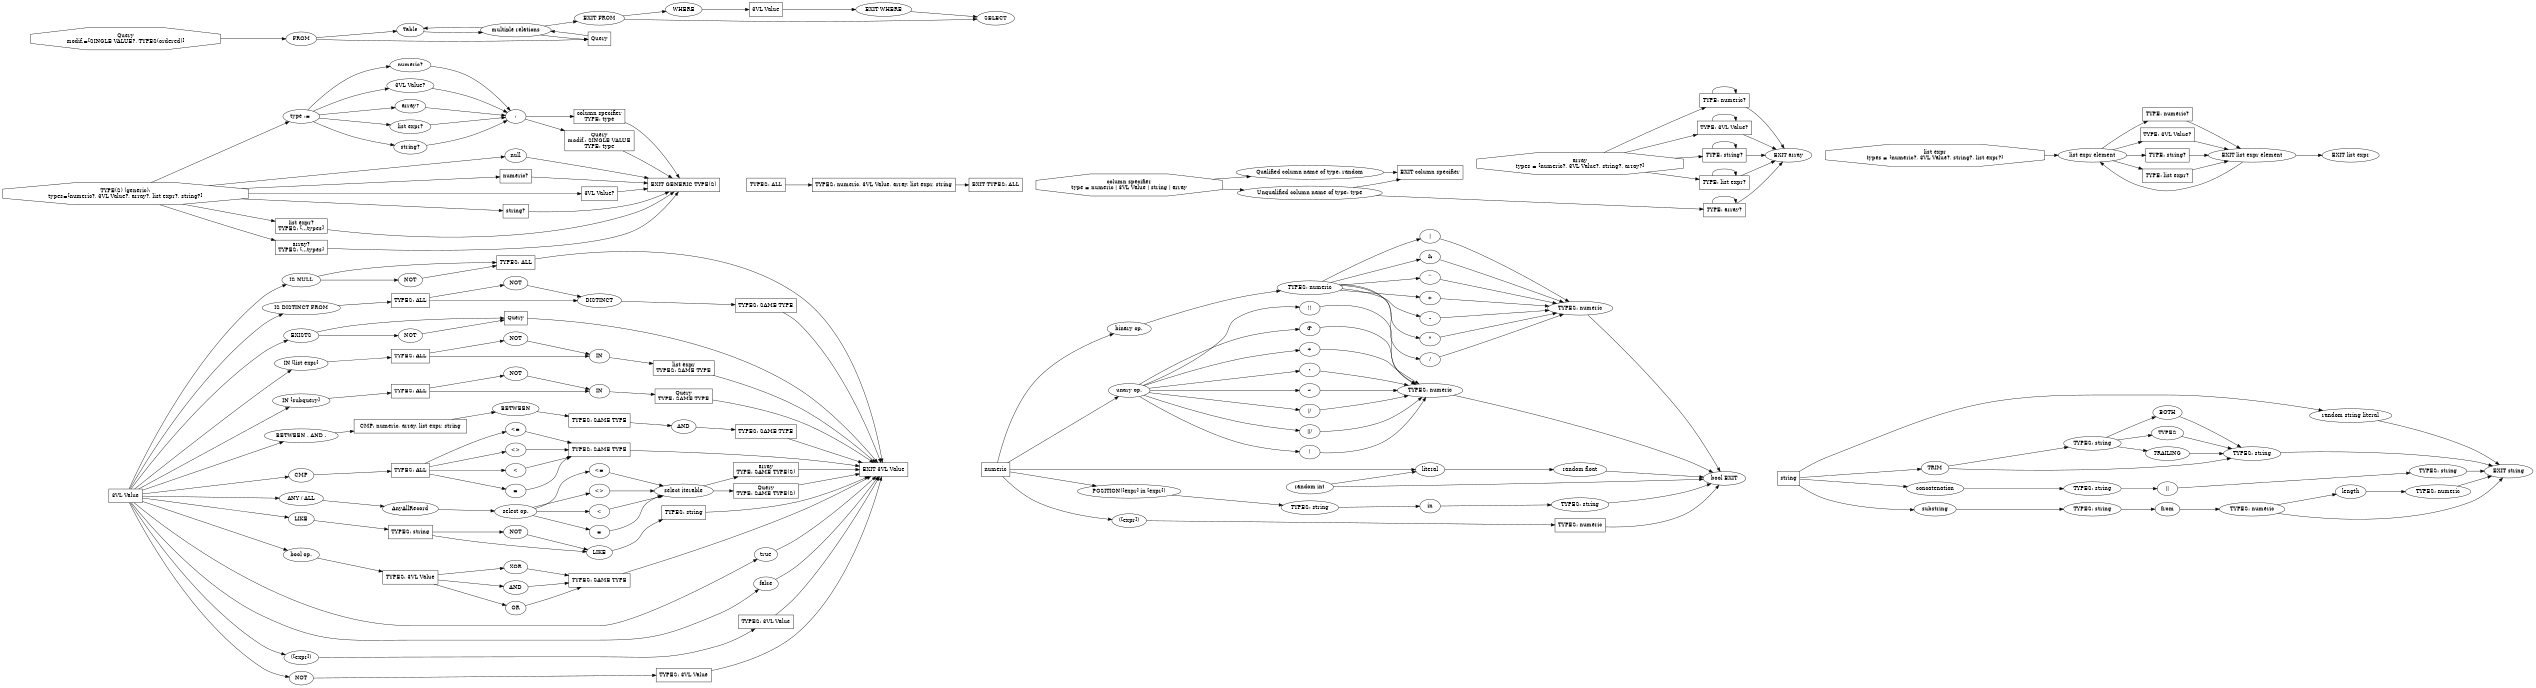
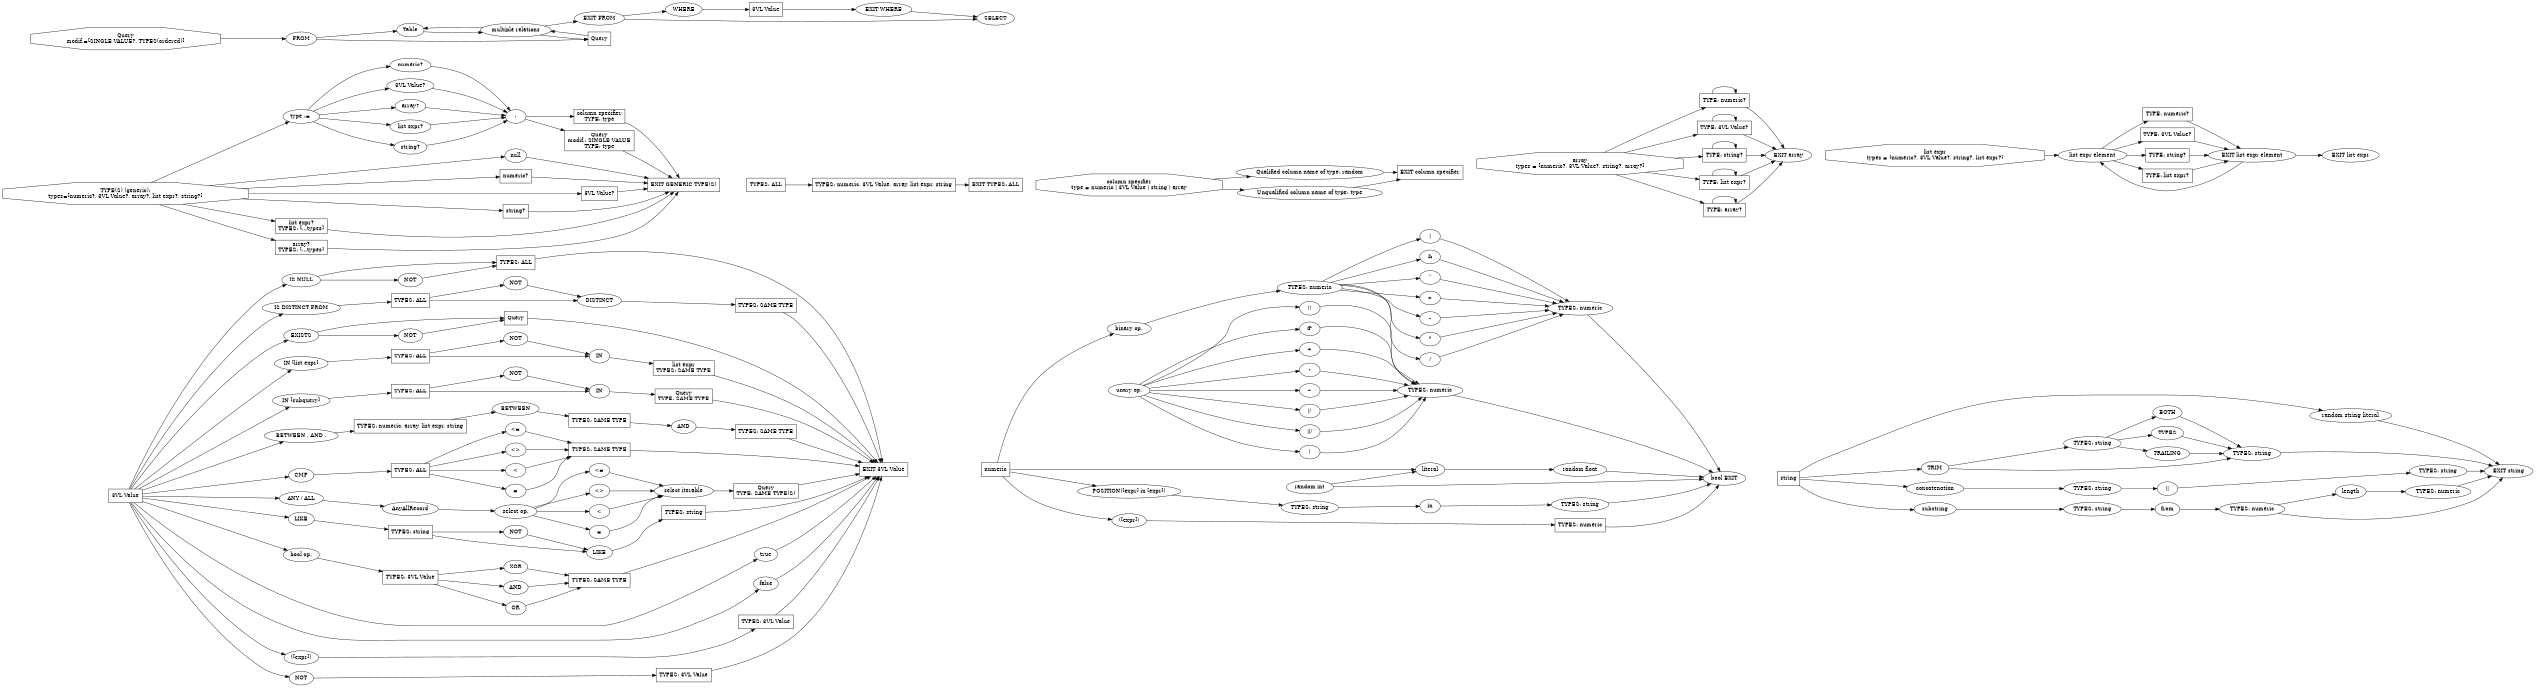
edge "Unqualified column name of type: type" -> "TYPE: array?": now "array types = [numeric?, 3VL Value?, string?, array?]" -> "TYPE: array?"
node "CMP: numeric, array, list expr, string": label "CMP: numeric, array, list expr, string" -> "TYPES: numeric, array, list expr, string"
edge "numeric" -> "unary op.": removed
node "array TYPE: SAME TYPE(S)": removed
